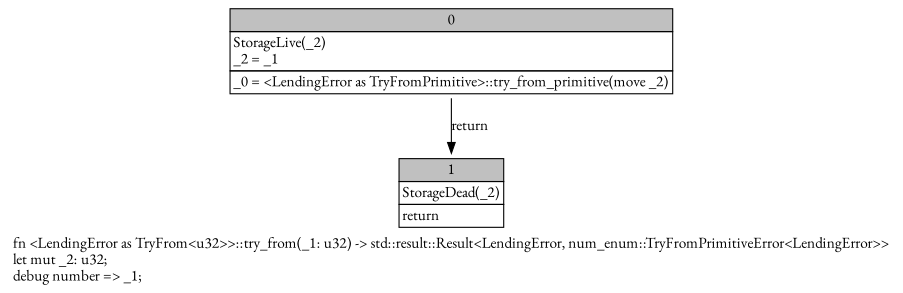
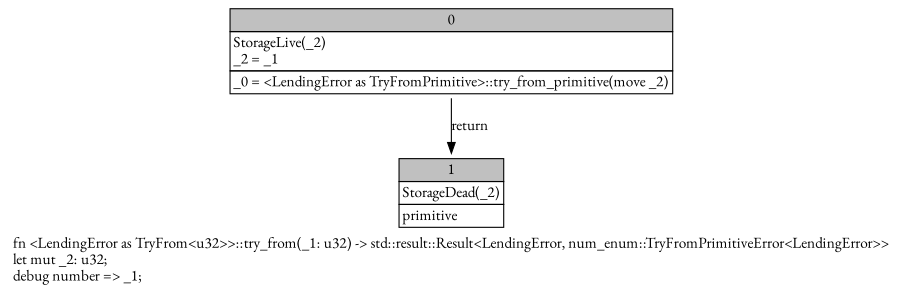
node "1": text "return" -> "primitive"
